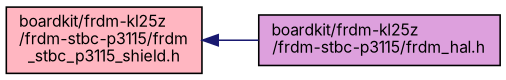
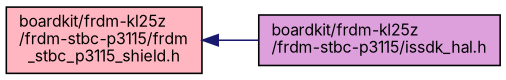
node "boardkit/frdm-kl25z /frdm-stbc-p3115/frdm_hal.h": label "boardkit/frdm-kl25z /frdm-stbc-p3115/frdm_hal.h" -> "boardkit/frdm-kl25z /frdm-stbc-p3115/issdk_hal.h"
